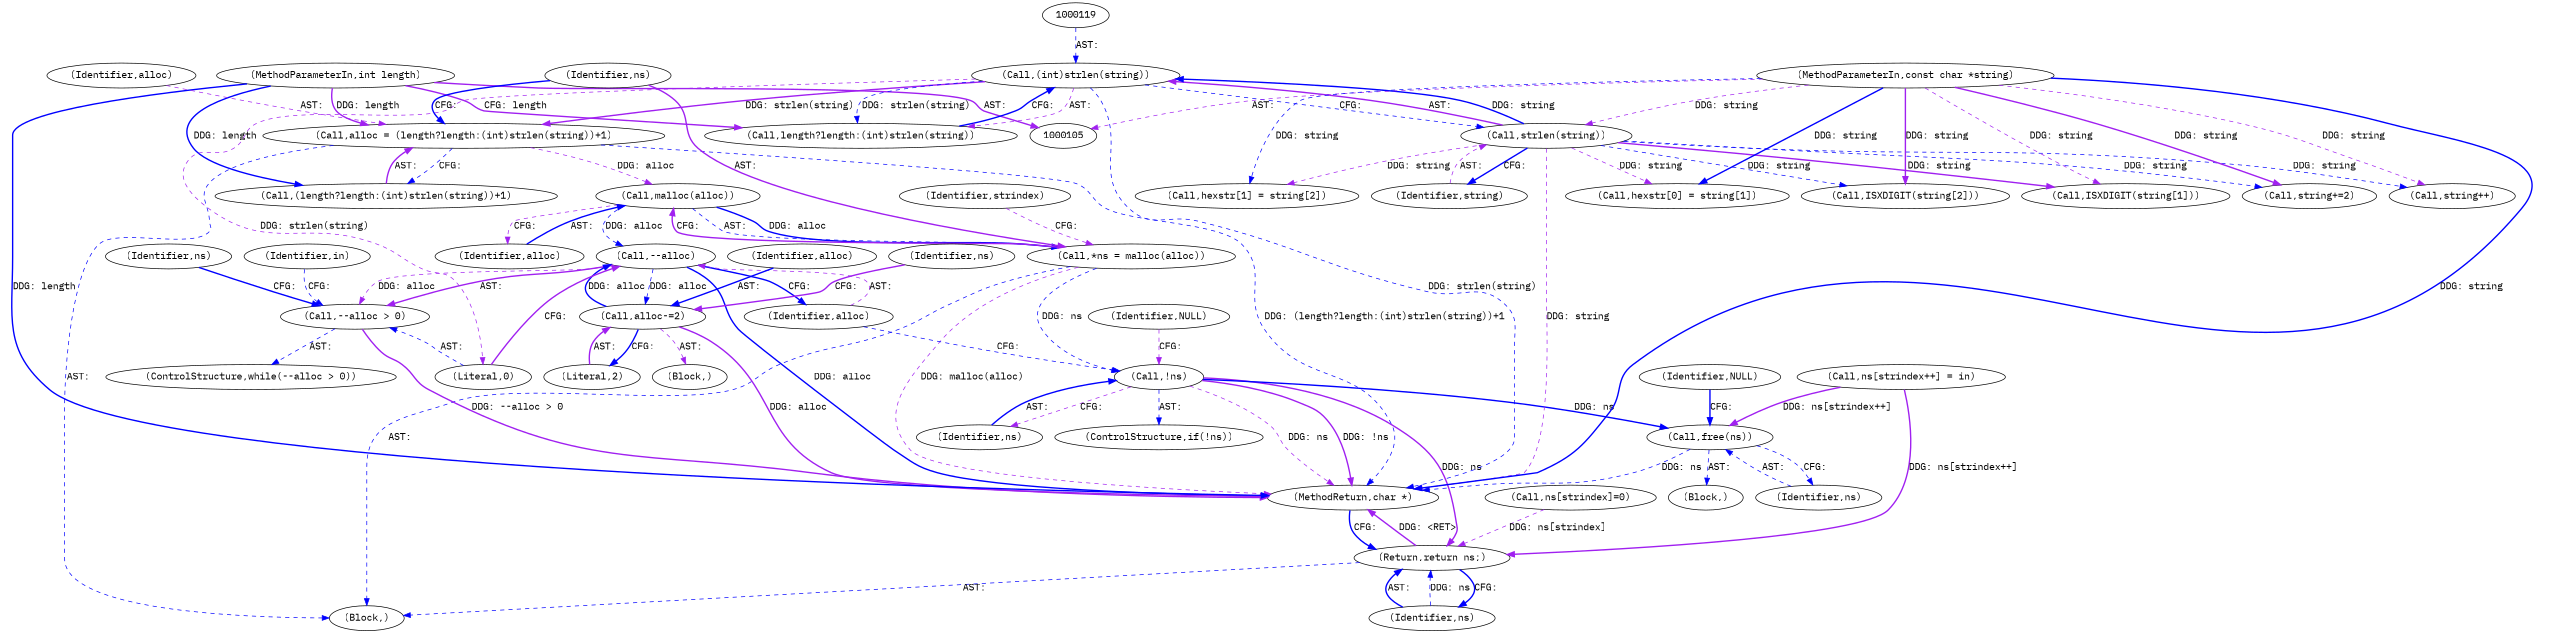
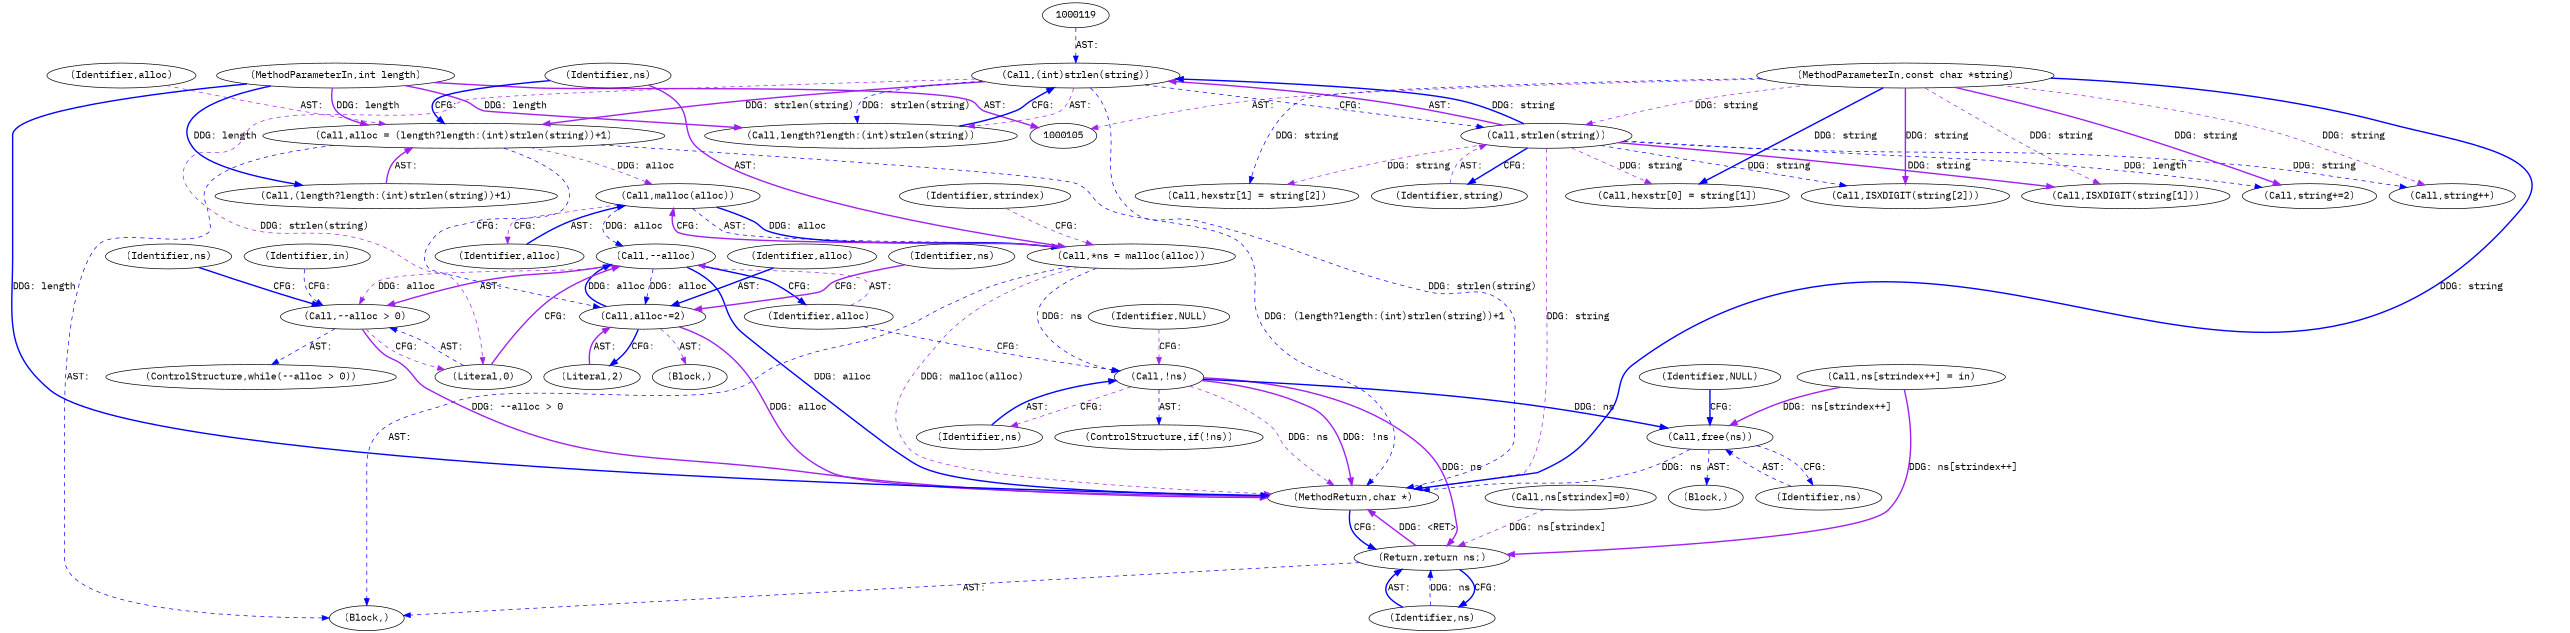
edge "(MethodParameterIn,int length)" -> "(Call,length?length:(int)strlen(string))": label "CFG: length" -> "DDG: length"
edge "(Call,alloc = (length?length:(int)strlen(string))+1)" -> "(Call,(length?length:(int)strlen(string))+1)": now "(Call,alloc = (length?length:(int)strlen(string))+1)" -> "(Call,alloc-=2)"
edge "(Call,strlen(string))" -> "(Call,string+=2)": label "DDG: string" -> "DDG: length"
edge "(Call,--alloc > 0)" -> "(Literal,0)": added, label "CFG:"
